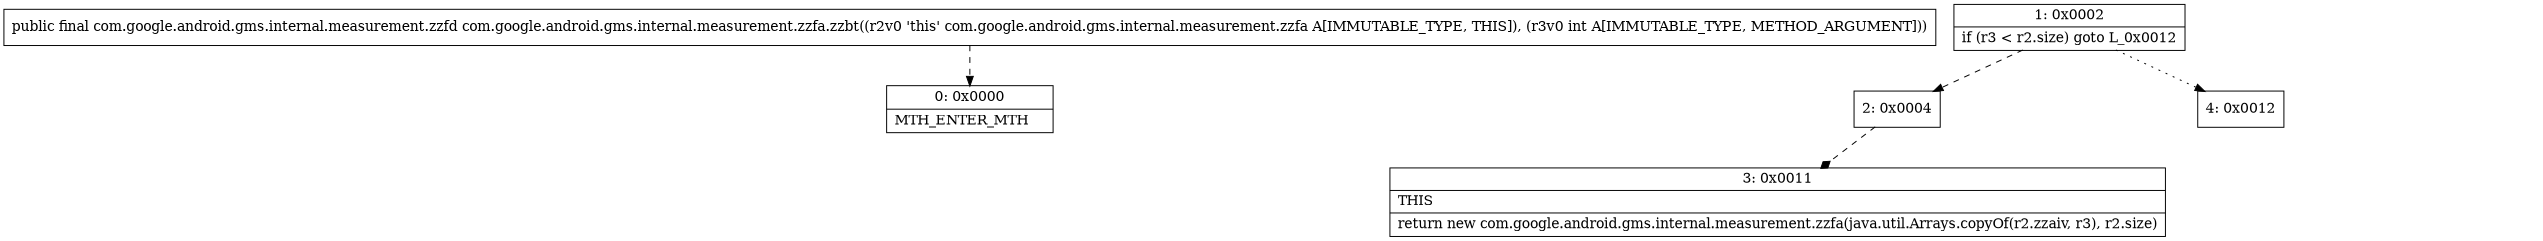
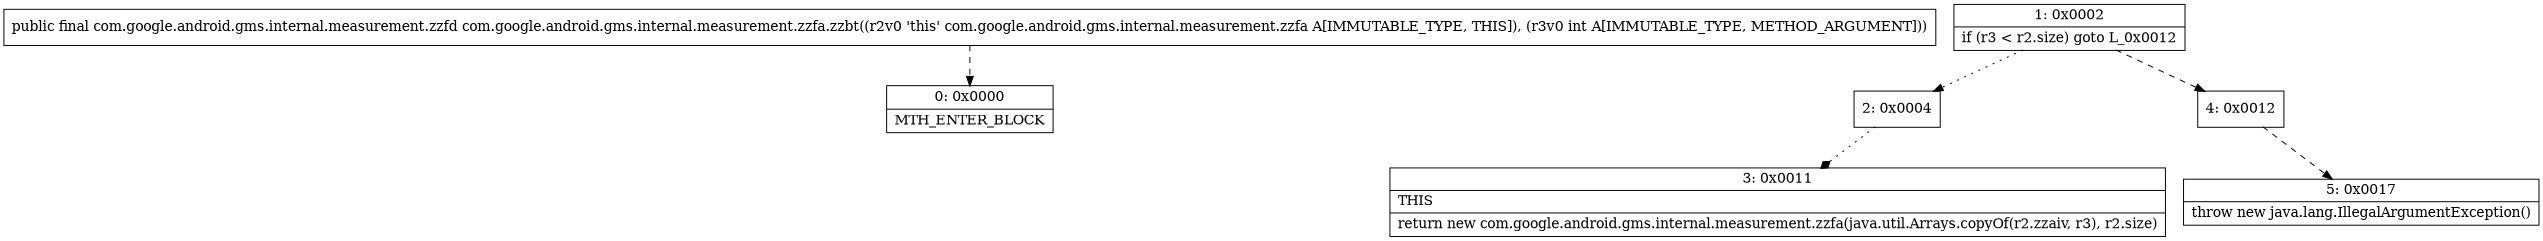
edge "1: 0x0002" -> "2: 0x0004": style dashed -> dotted
edge "1: 0x0002" -> "4: 0x0012": style dotted -> dashed
node "0: 0x0000": text "MTH_ENTER_MTH" -> "MTH_ENTER_BLOCK"
edge "2: 0x0004" -> "3: 0x0011": style dashed -> dotted
node "5: 0x0017": added
